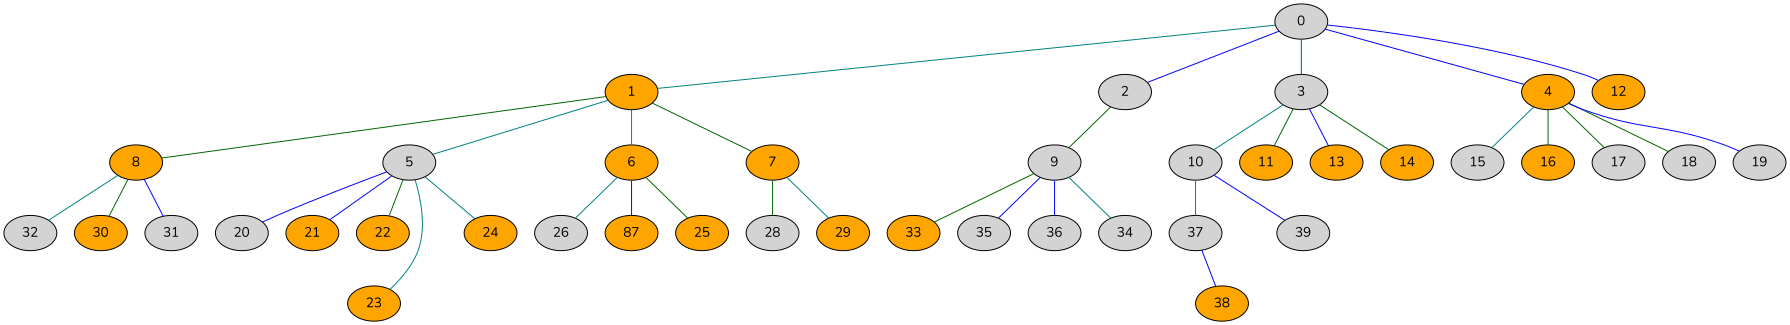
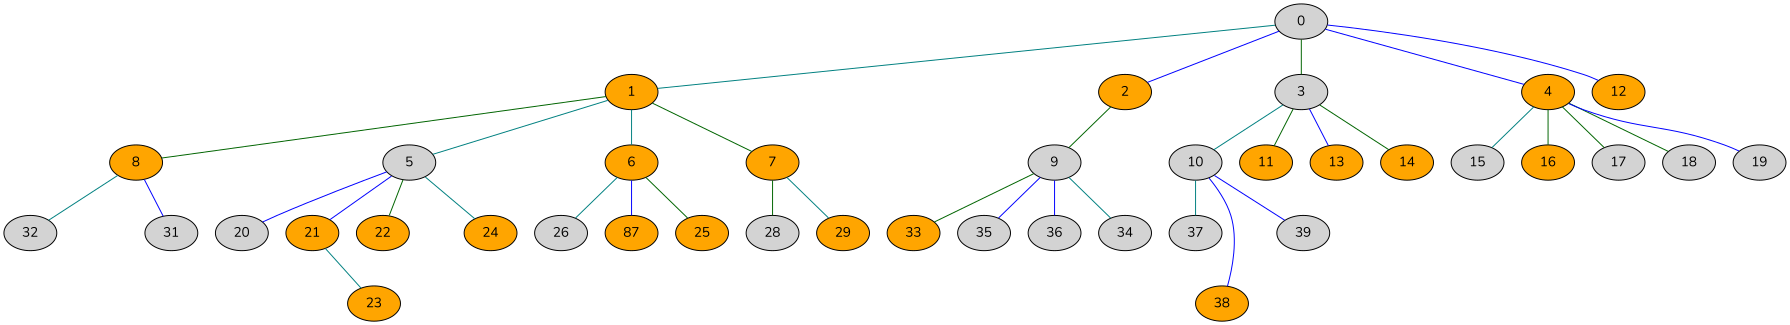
node "2": fillcolor lightgrey -> orange
node "30": removed
edge "5" -- "23": now "21" -- "23"
edge "37" -- "38": now "10" -- "38"
